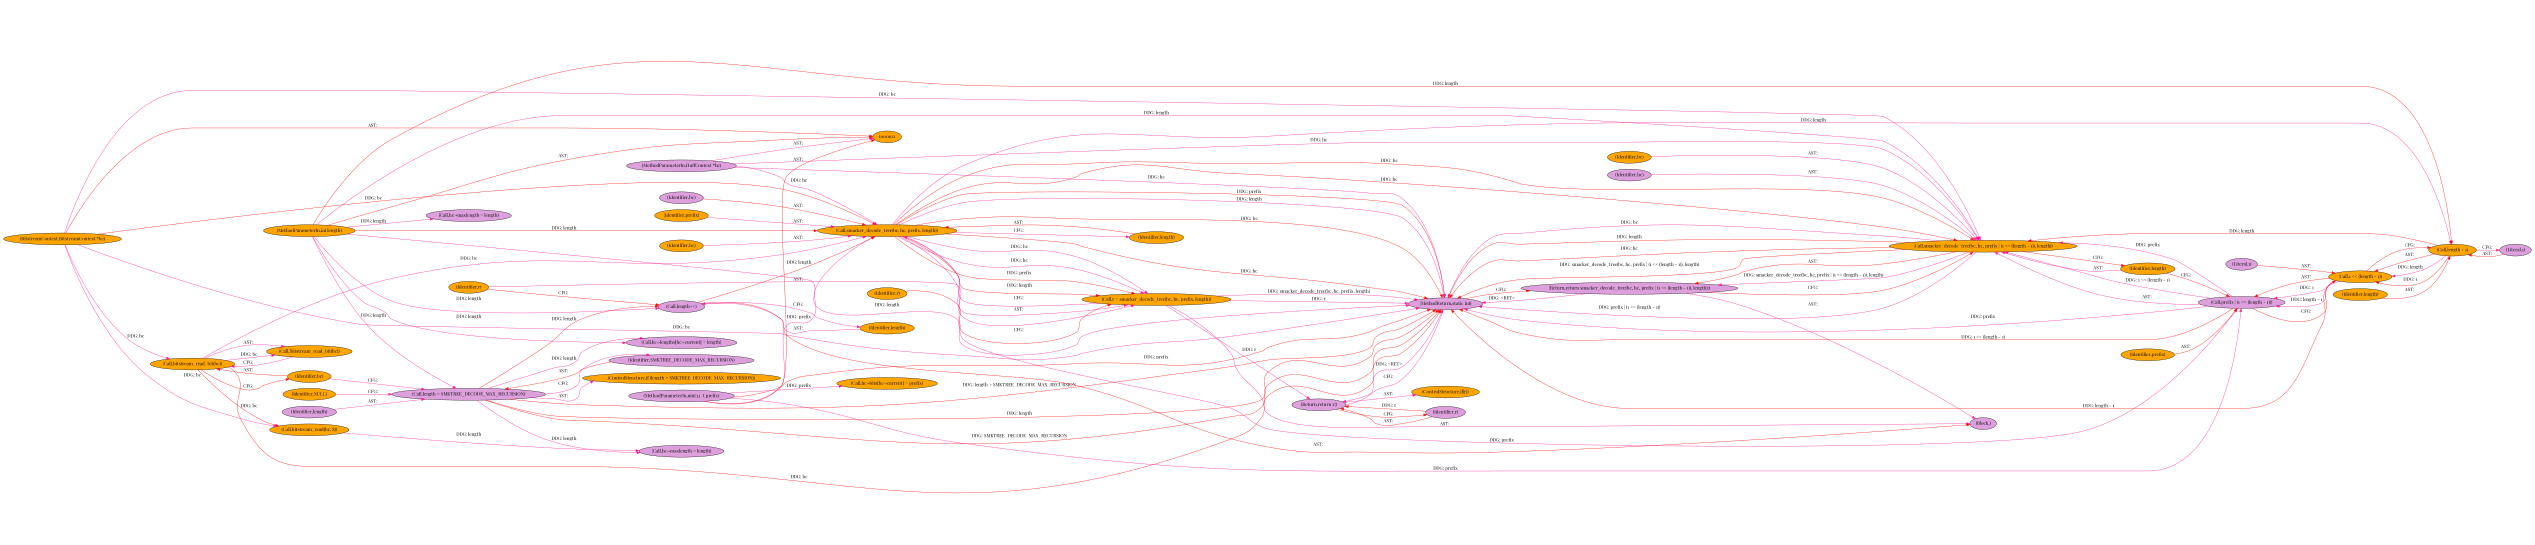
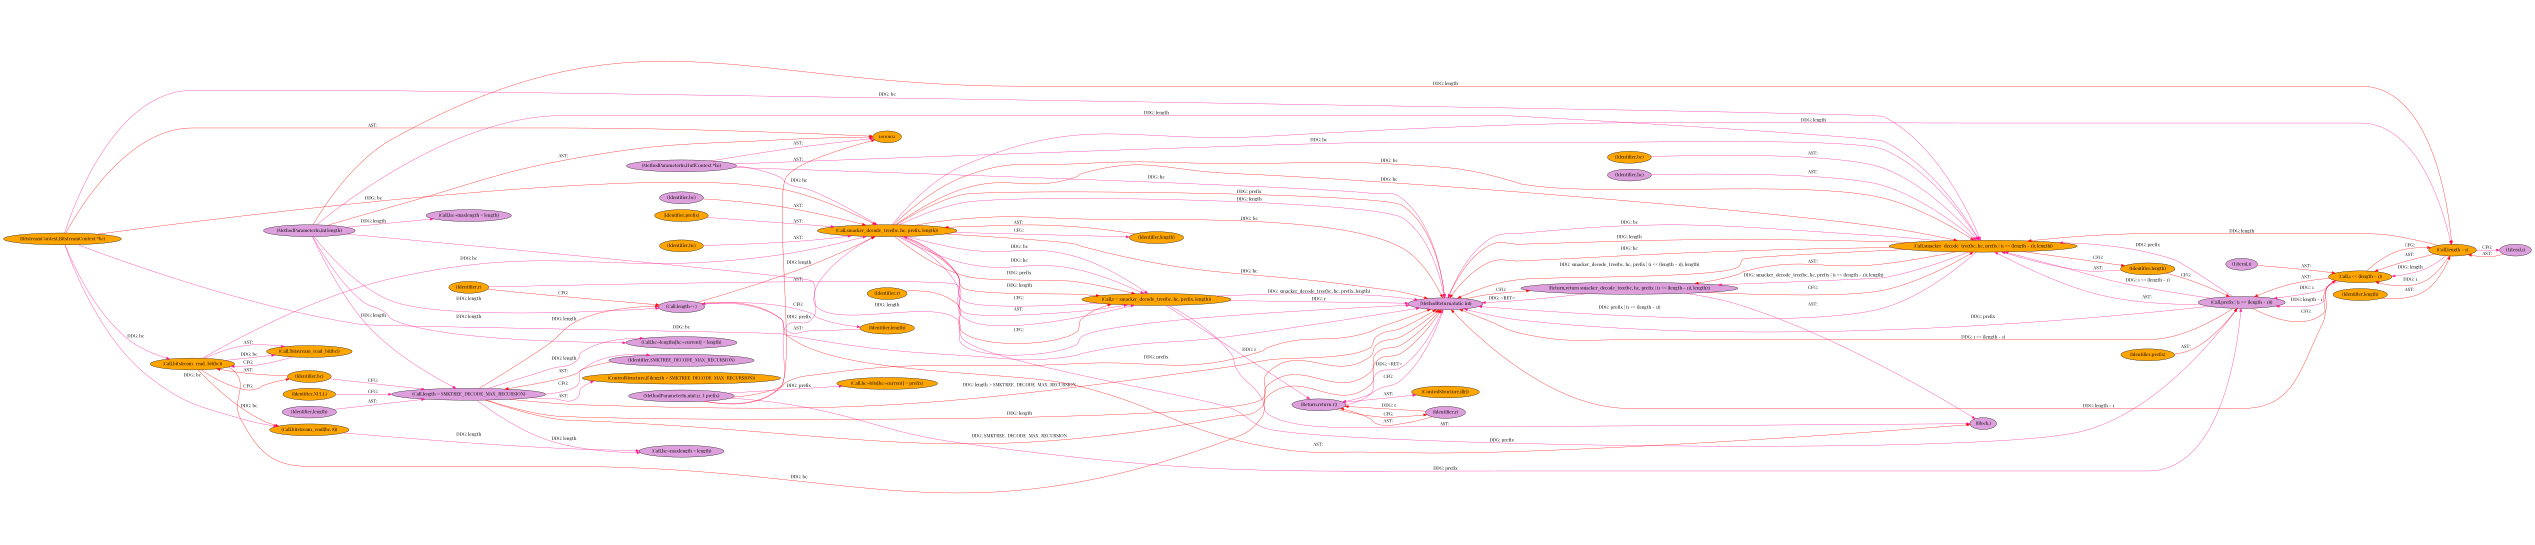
node "(MethodParameterIn,int length)": fillcolor orange -> plum
edge "(MethodParameterIn,int length)" -> "(Call,smacker_decode_tree(bc, hc, prefix, length))": removed, label "DDG: length"
